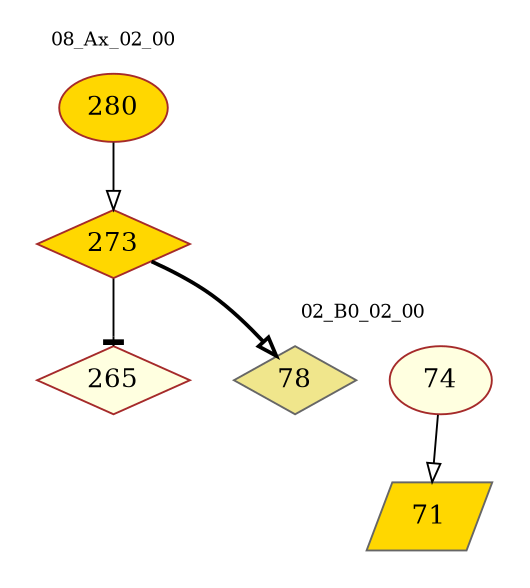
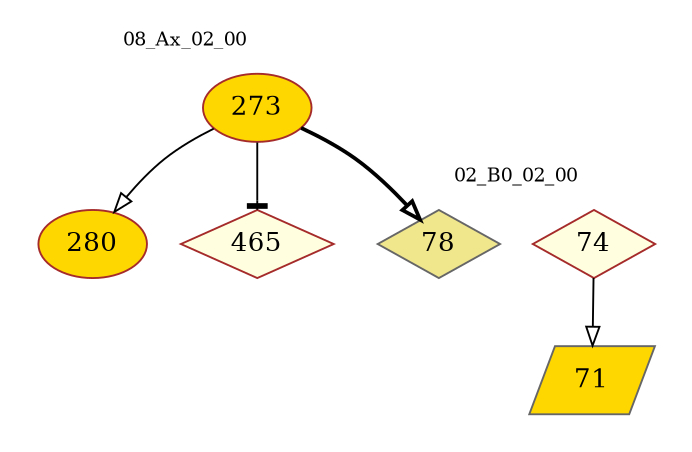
edge "280" -> "273": reversed
node "273": shape diamond -> ellipse
node "265": label "265" -> "465"
node "74": shape ellipse -> diamond
